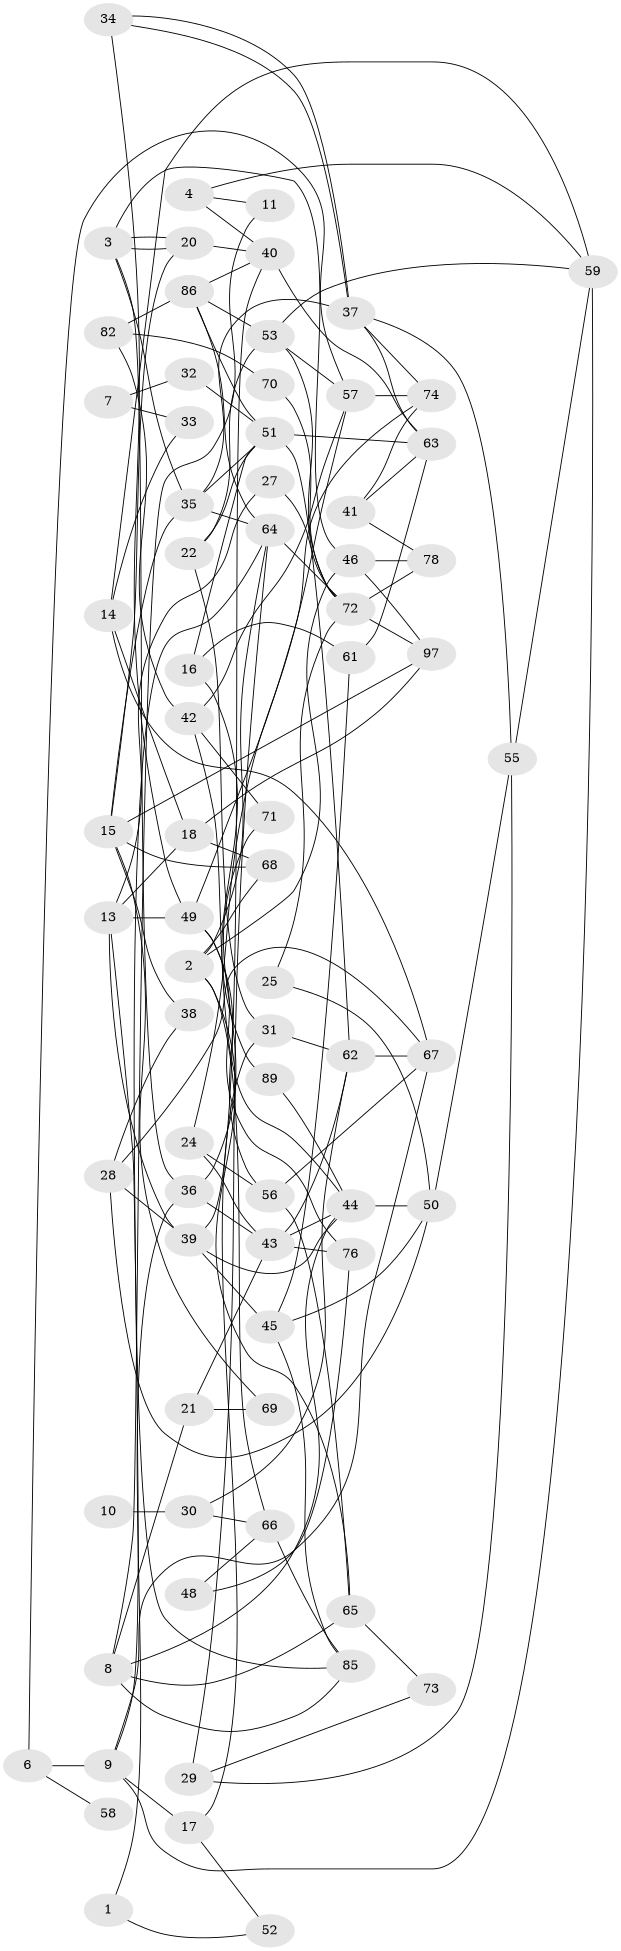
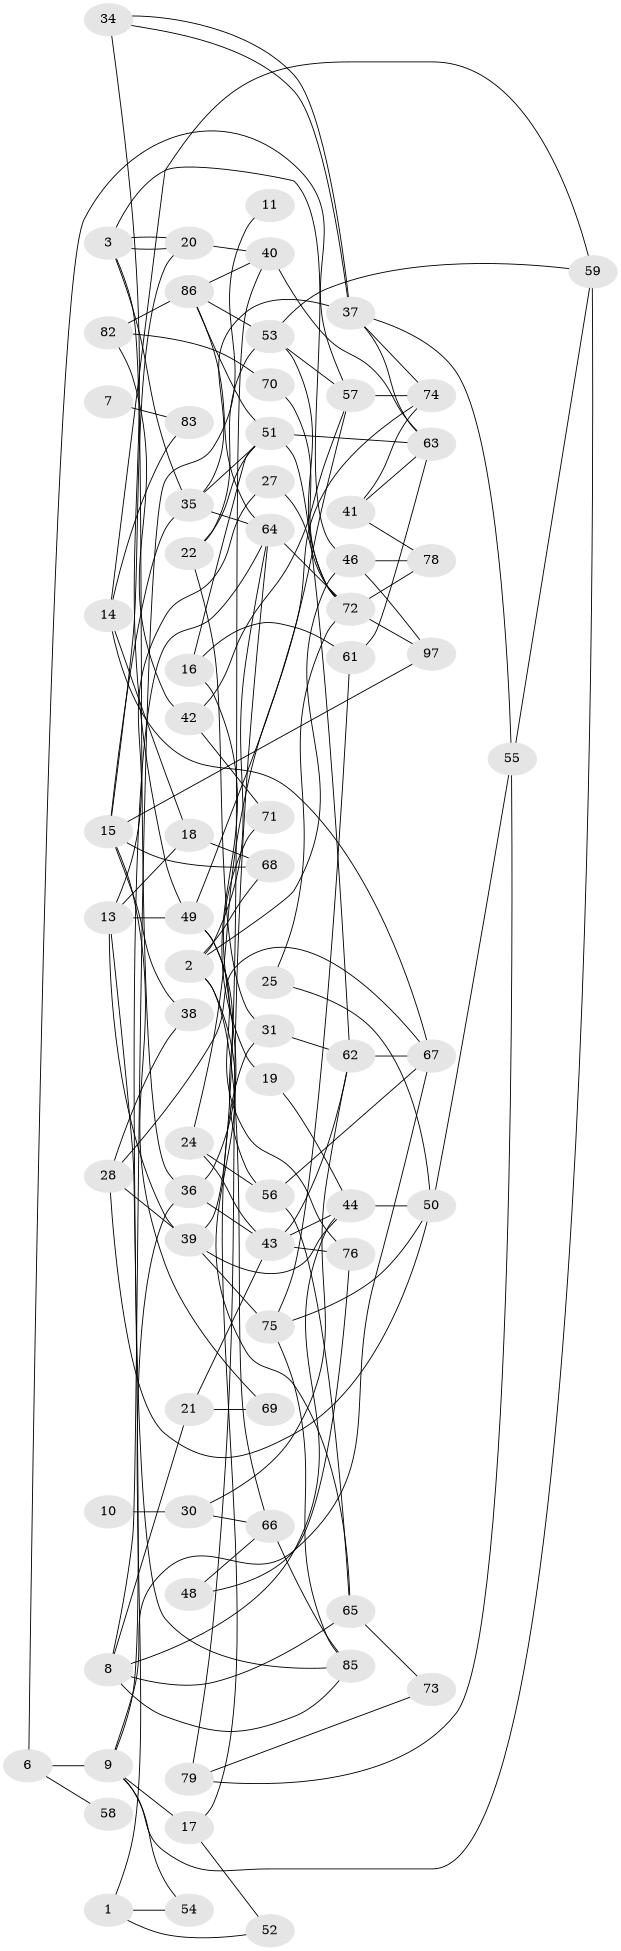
node "4": removed
node "32": removed
node "33": label "33" -> "83"
edge "97" -- "18": removed
edge "42" -- "44": removed
node "89": label "89" -> "19"
node "45": label "45" -> "75"
node "29": label "29" -> "79"
node "54": added
